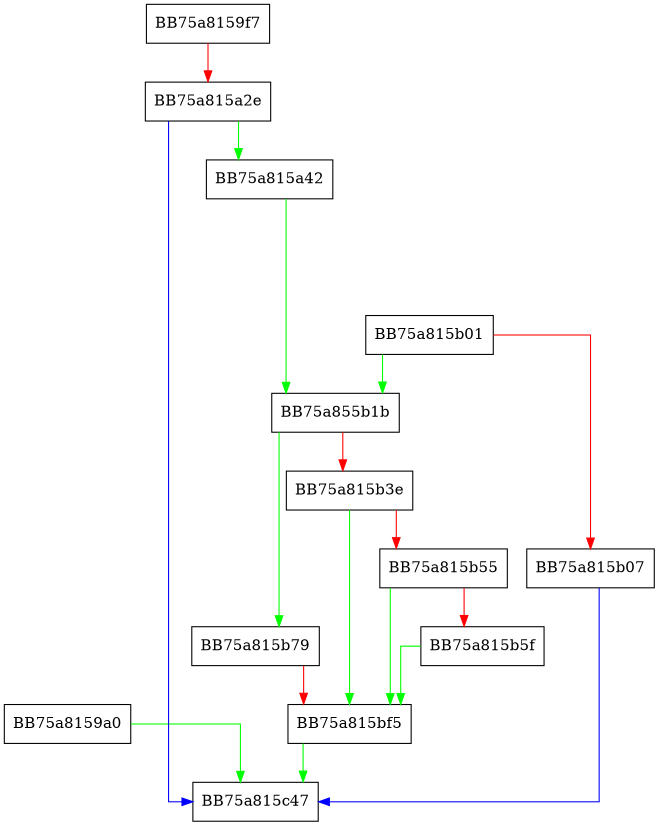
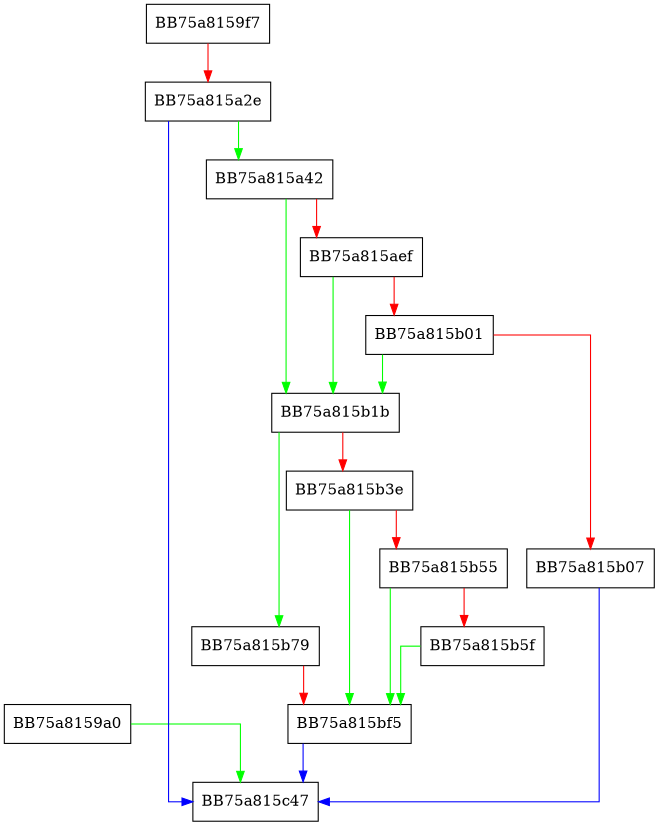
node "BB75a815aef": added
node "BB75a855b1b": label "BB75a855b1b" -> "BB75a815b1b"
edge "BB75a815bf5" -> "BB75a815c47": color green -> blue
